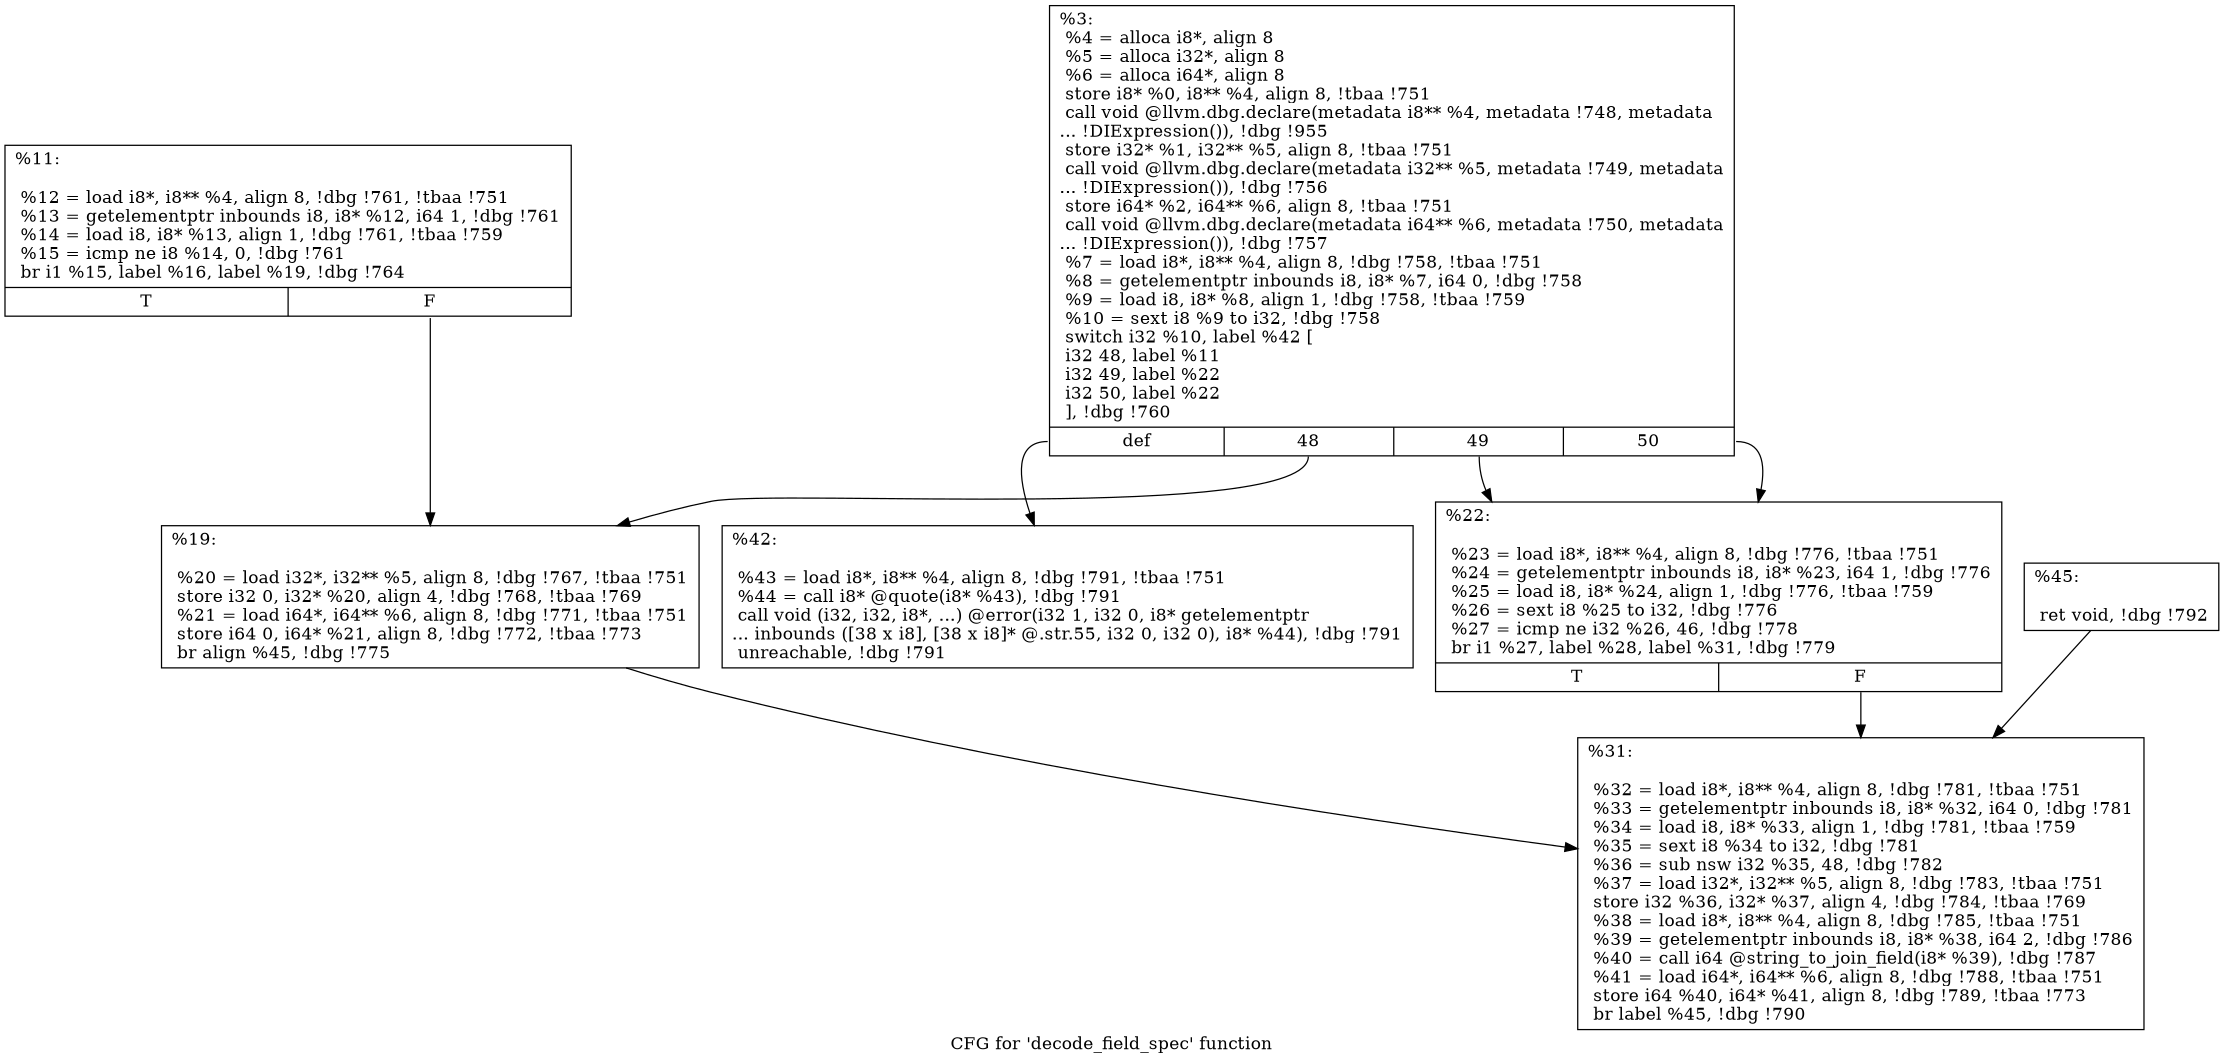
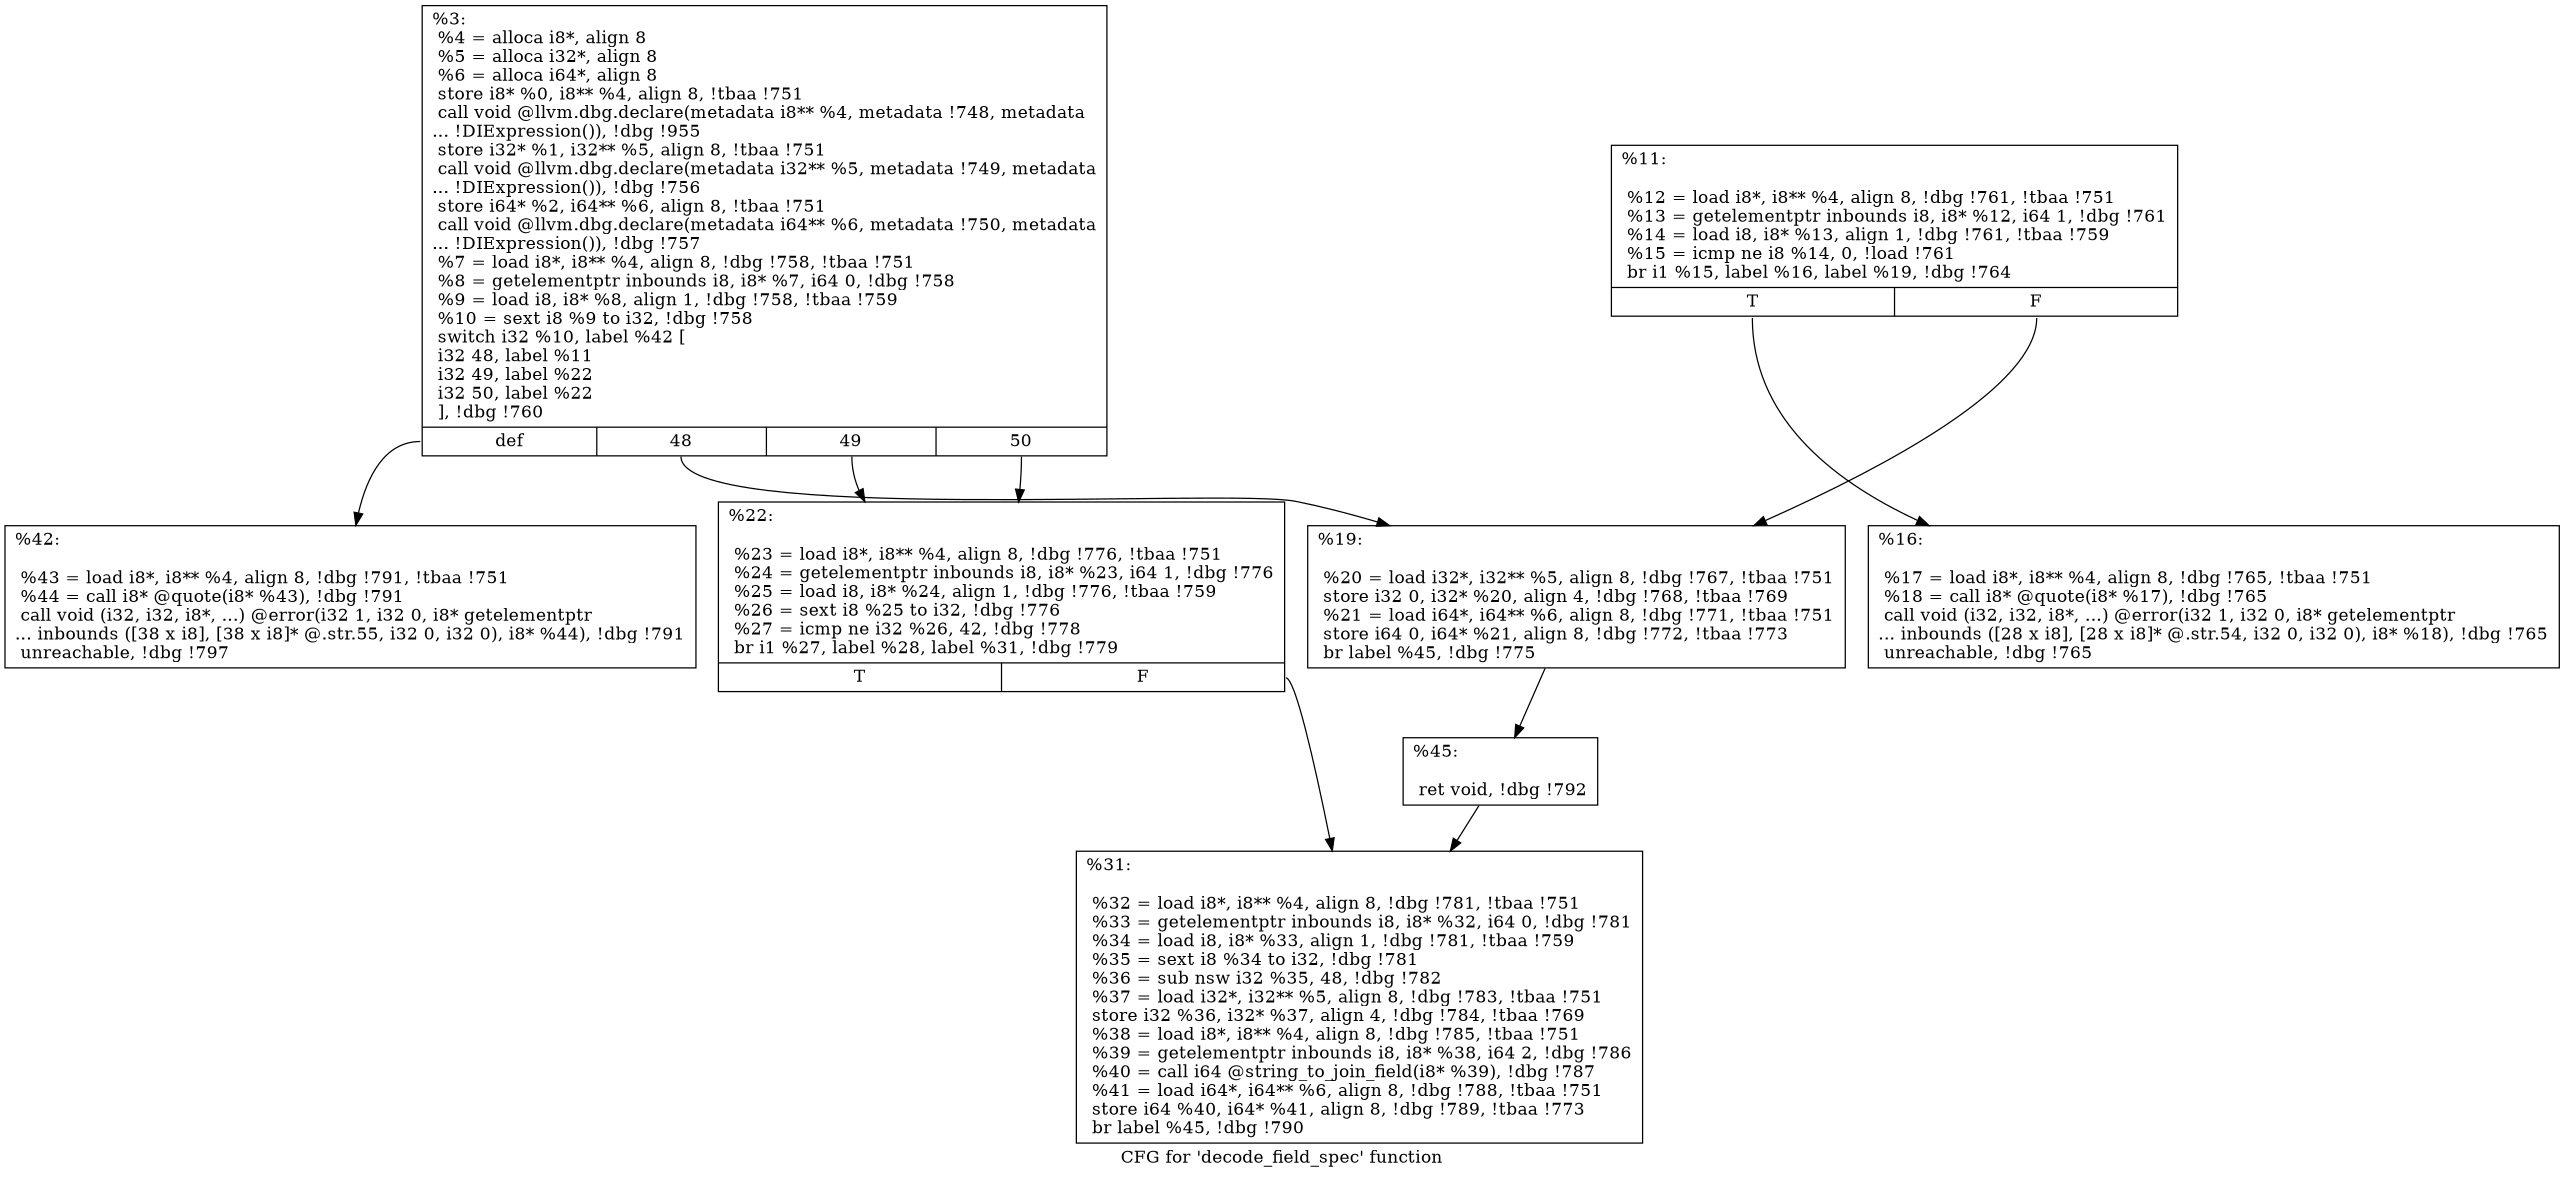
node "%11:": text "%15 = icmp ne i8 %14, 0, !dbg !761" -> "%15 = icmp ne i8 %14, 0, !load !761"
node "%16:": added
node "%22:": text "%27 = icmp ne i32 %26, 46, !dbg !778" -> "%27 = icmp ne i32 %26, 42, !dbg !778"
node "%19:": text "br align %45, !dbg !775" -> "br label %45, !dbg !775"
node "%42:": text "unreachable, !dbg !791" -> "unreachable, !dbg !797"
edge "%19:" -> "%31:": now "%19:" -> "%45:"
